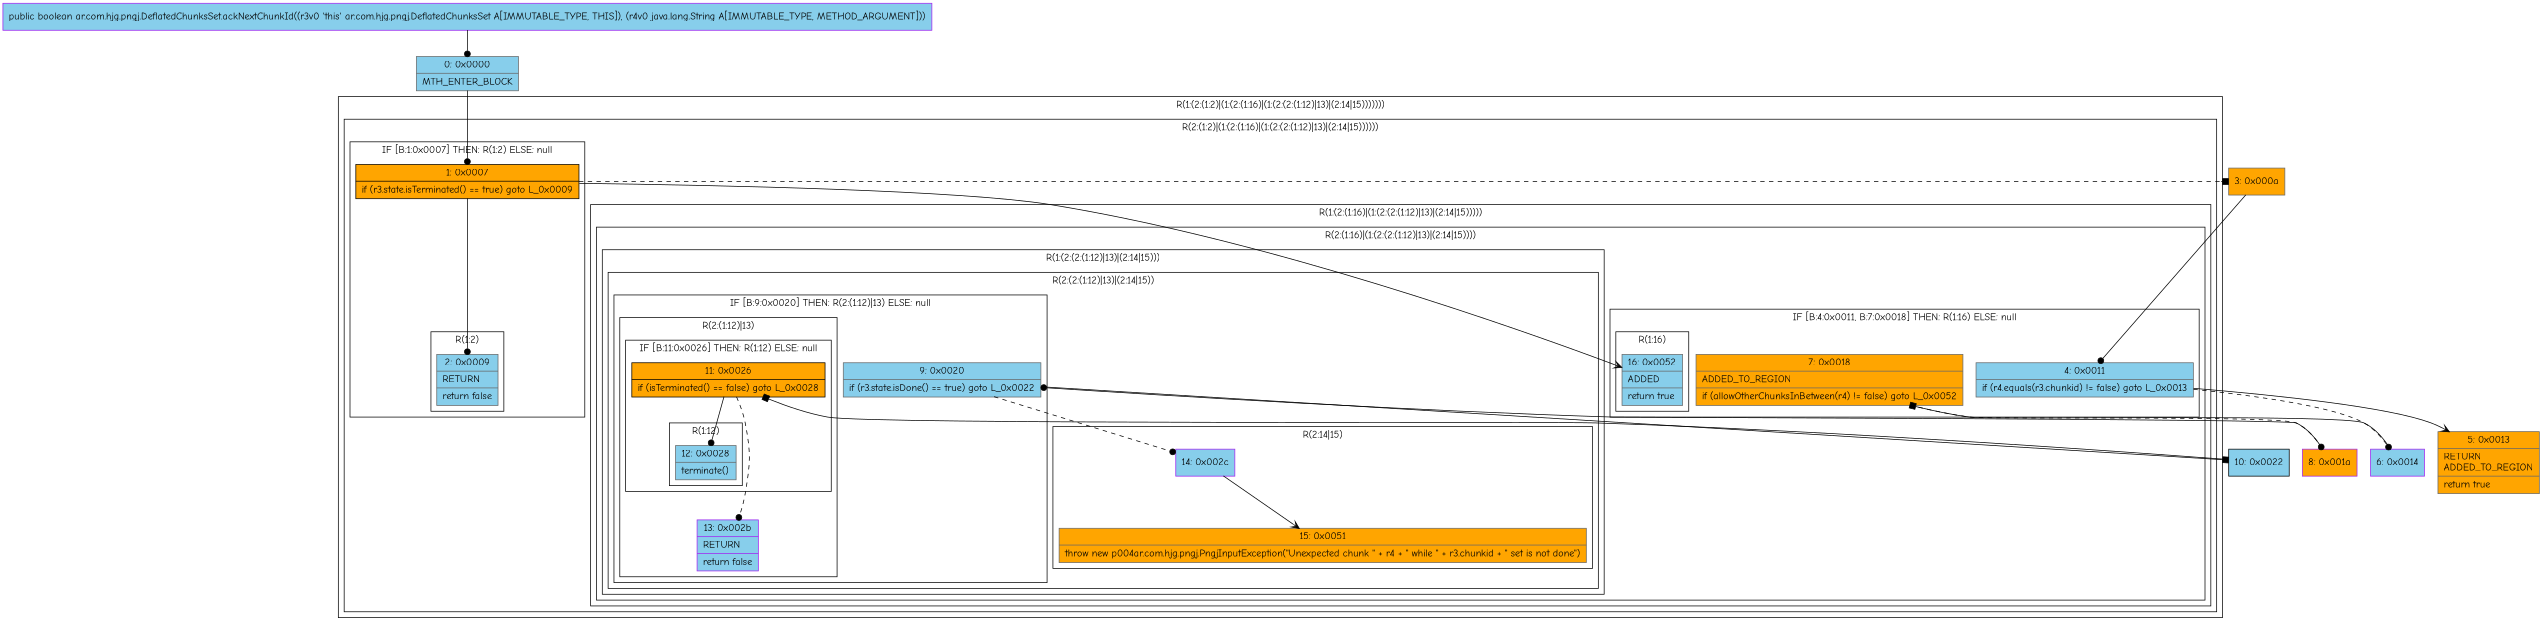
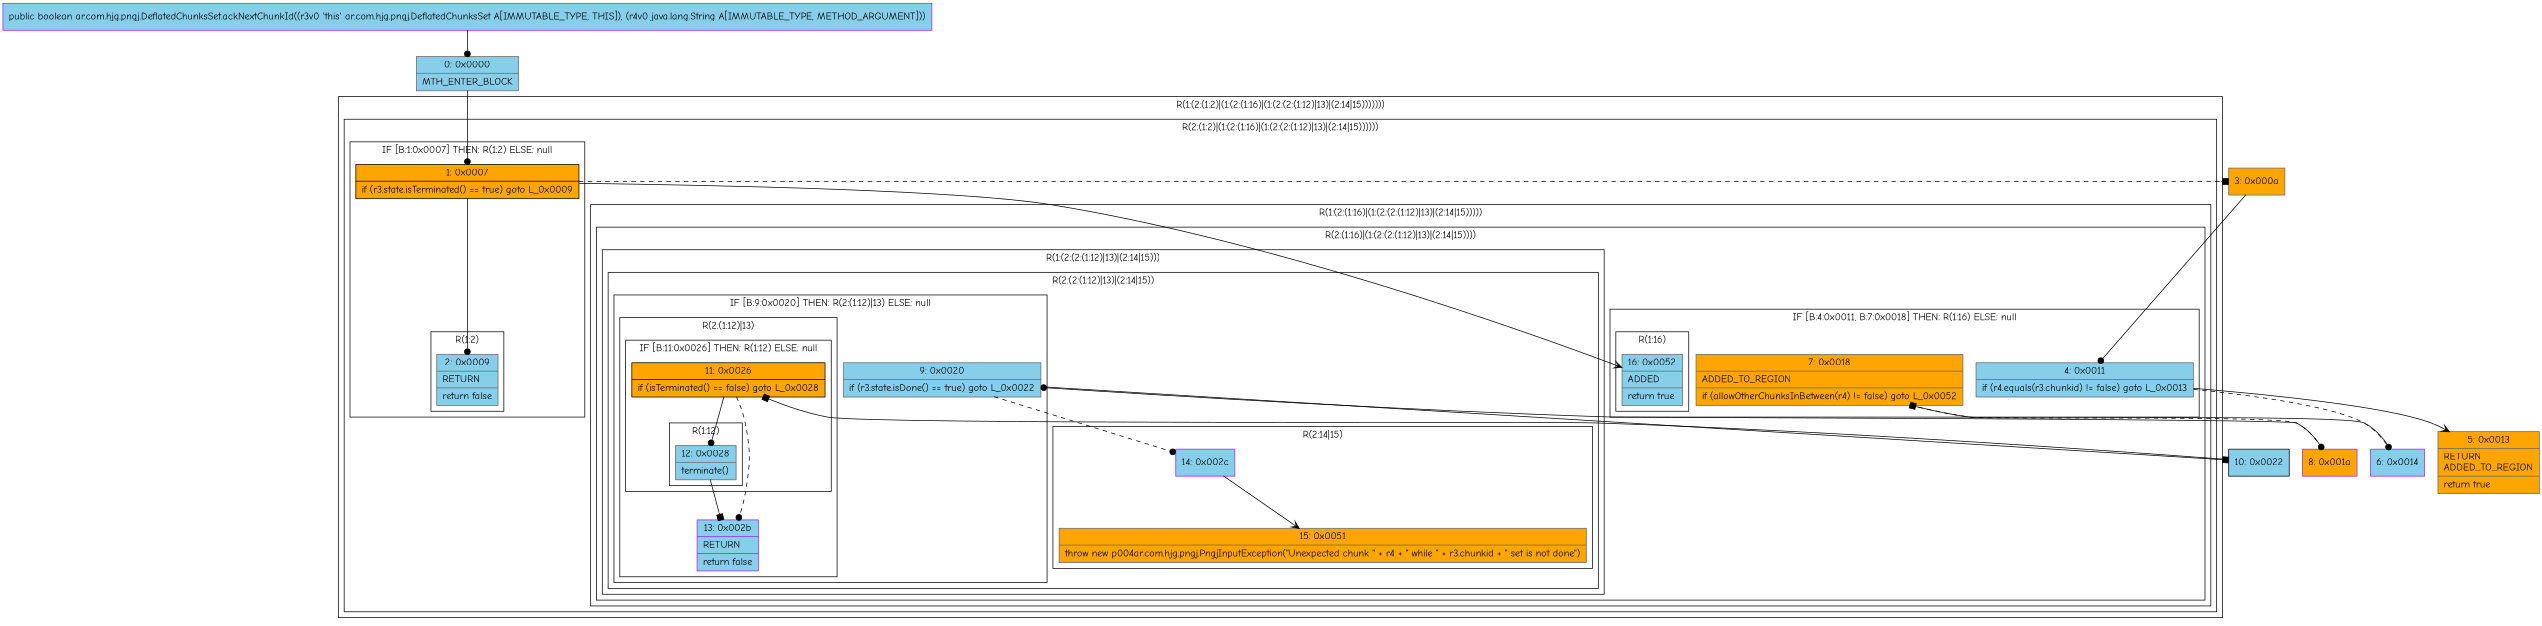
edge "12: 0x0028" -> "13: 0x002b": added
